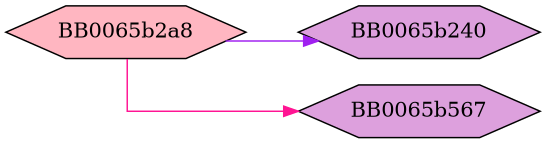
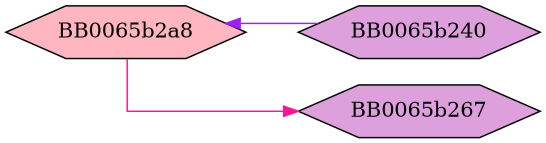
edge "BB0065b2a8" -> "BB0065b240": reversed
node "BB0065b567": label "BB0065b567" -> "BB0065b267"
